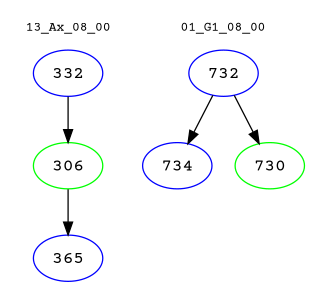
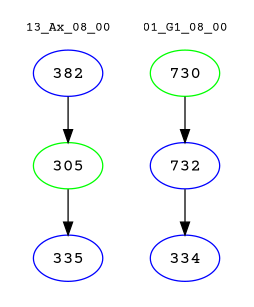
node "332": label "332" -> "382"
edge "732" -> "730": reversed
node "306": label "306" -> "305"
node "734": label "734" -> "334"
node "365": label "365" -> "335"
